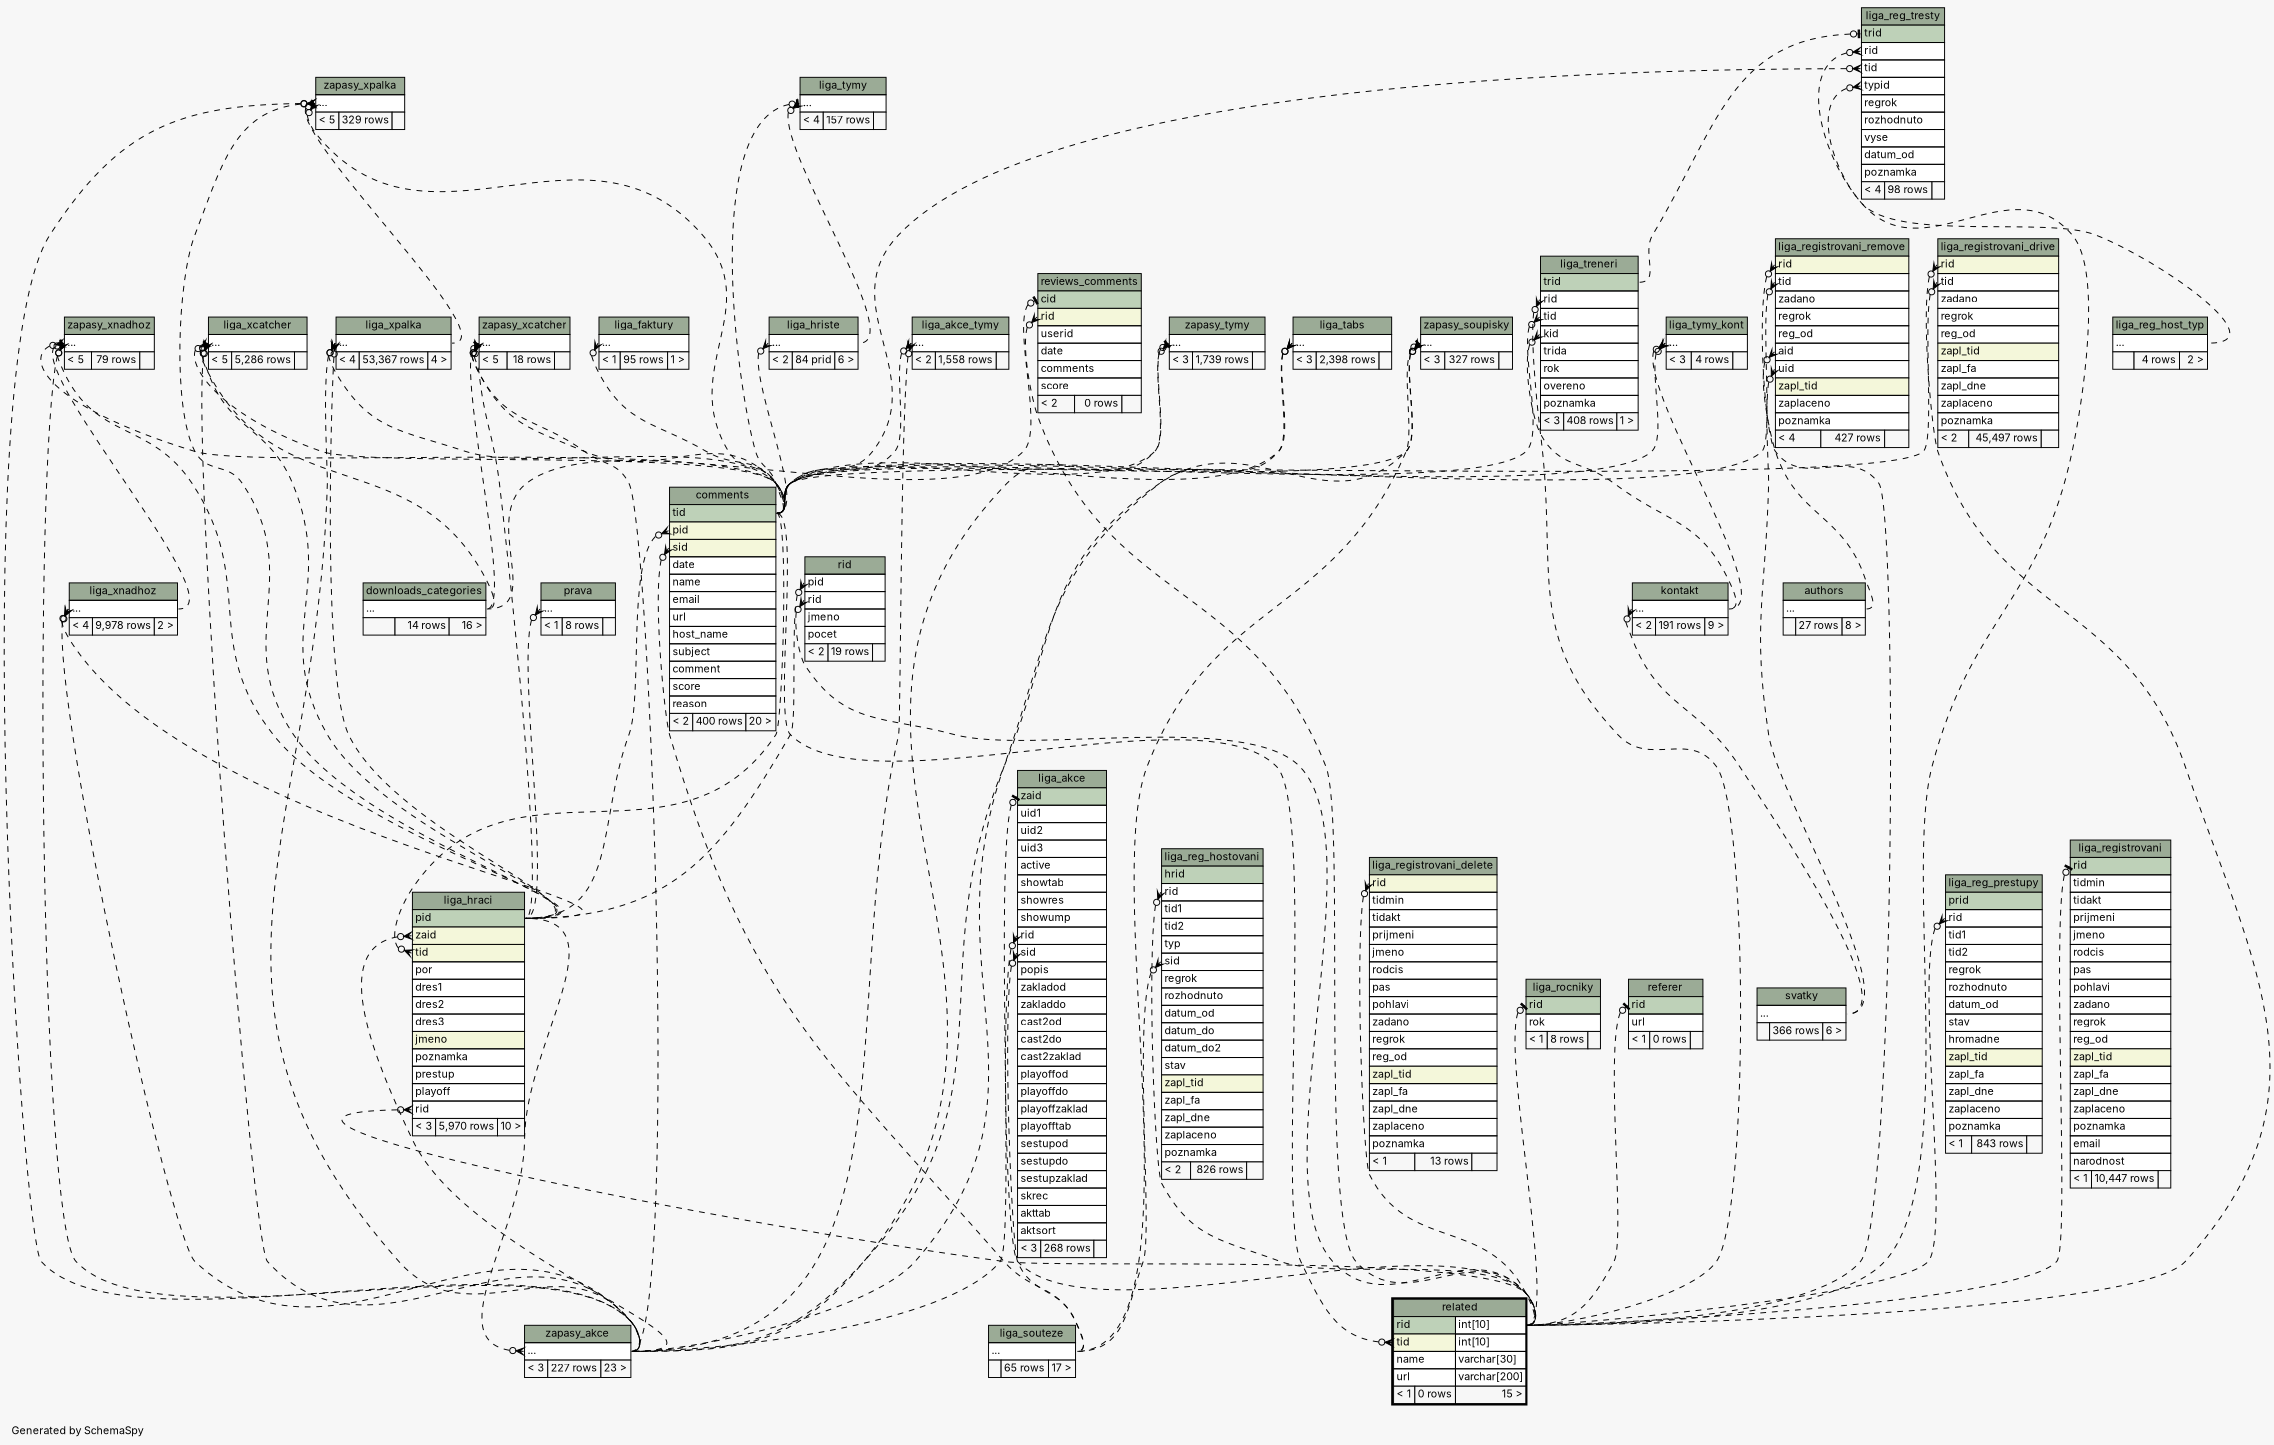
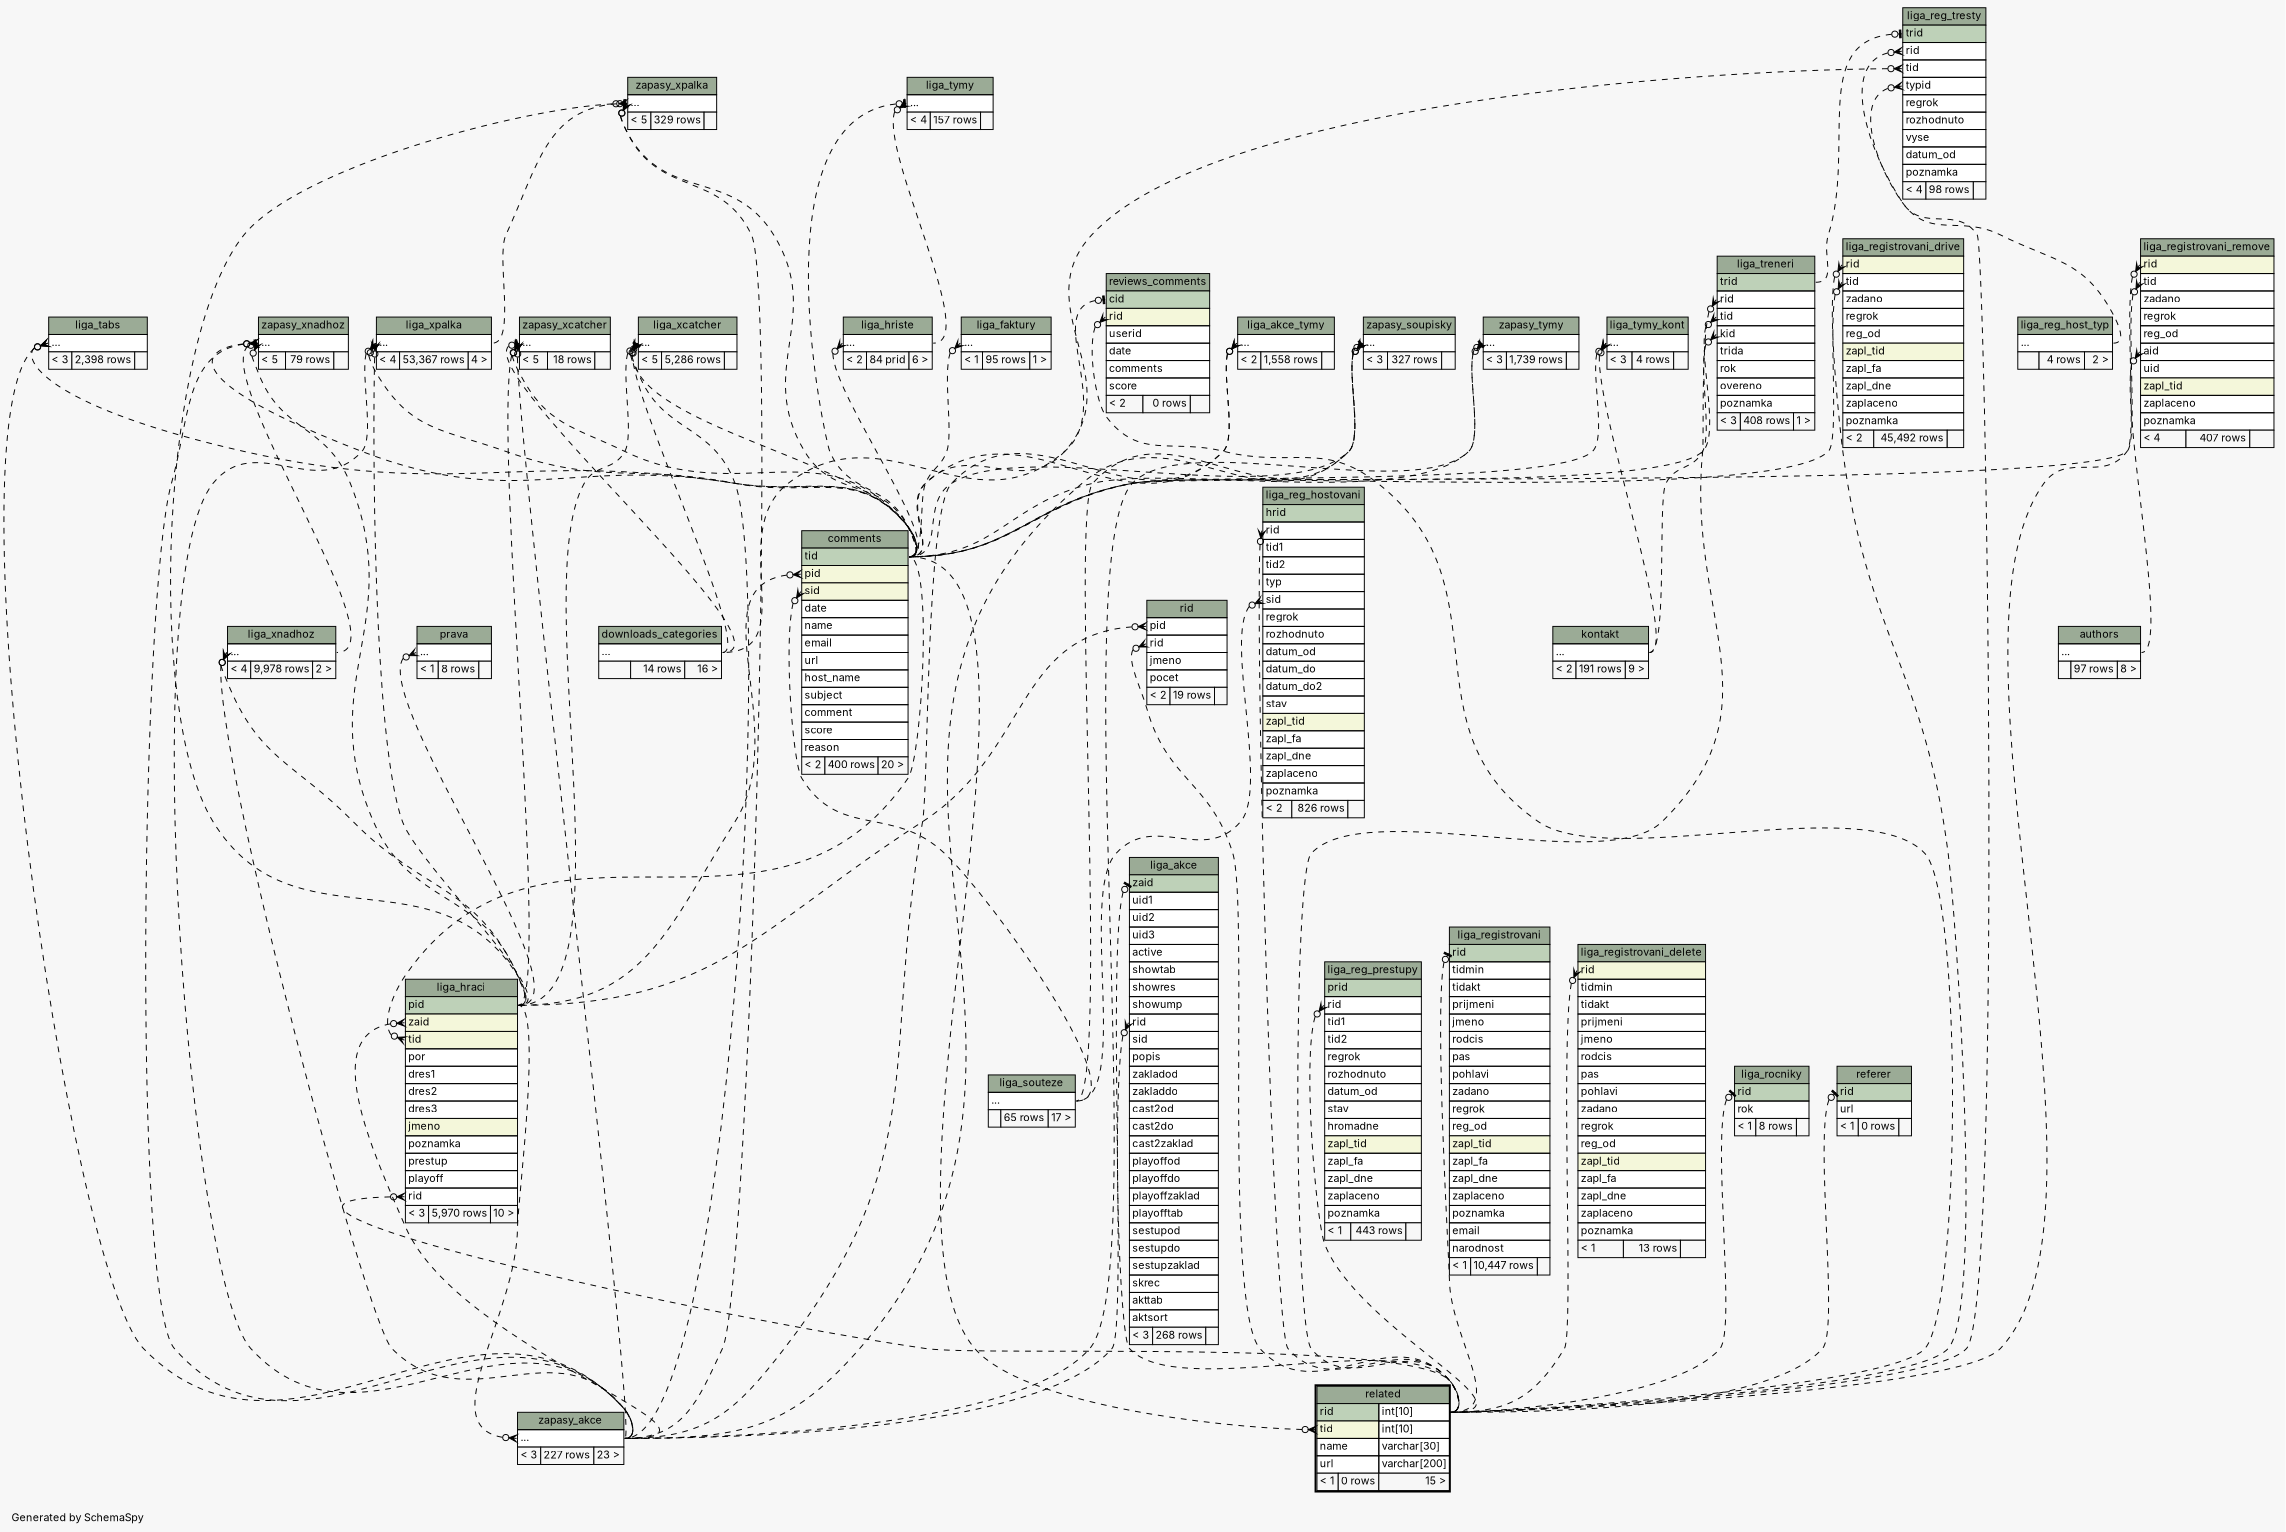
node "liga_registrovani_remove": text "427 rows" -> "407 rows"
node "liga_registrovani_drive": text "45,497 rows" -> "45,492 rows"
node "authors": text "27 rows" -> "97 rows"
node "svatky": removed
node "liga_reg_prestupy": text "843 rows" -> "443 rows"
edge "liga_souteze" -> "liga_akce": removed
